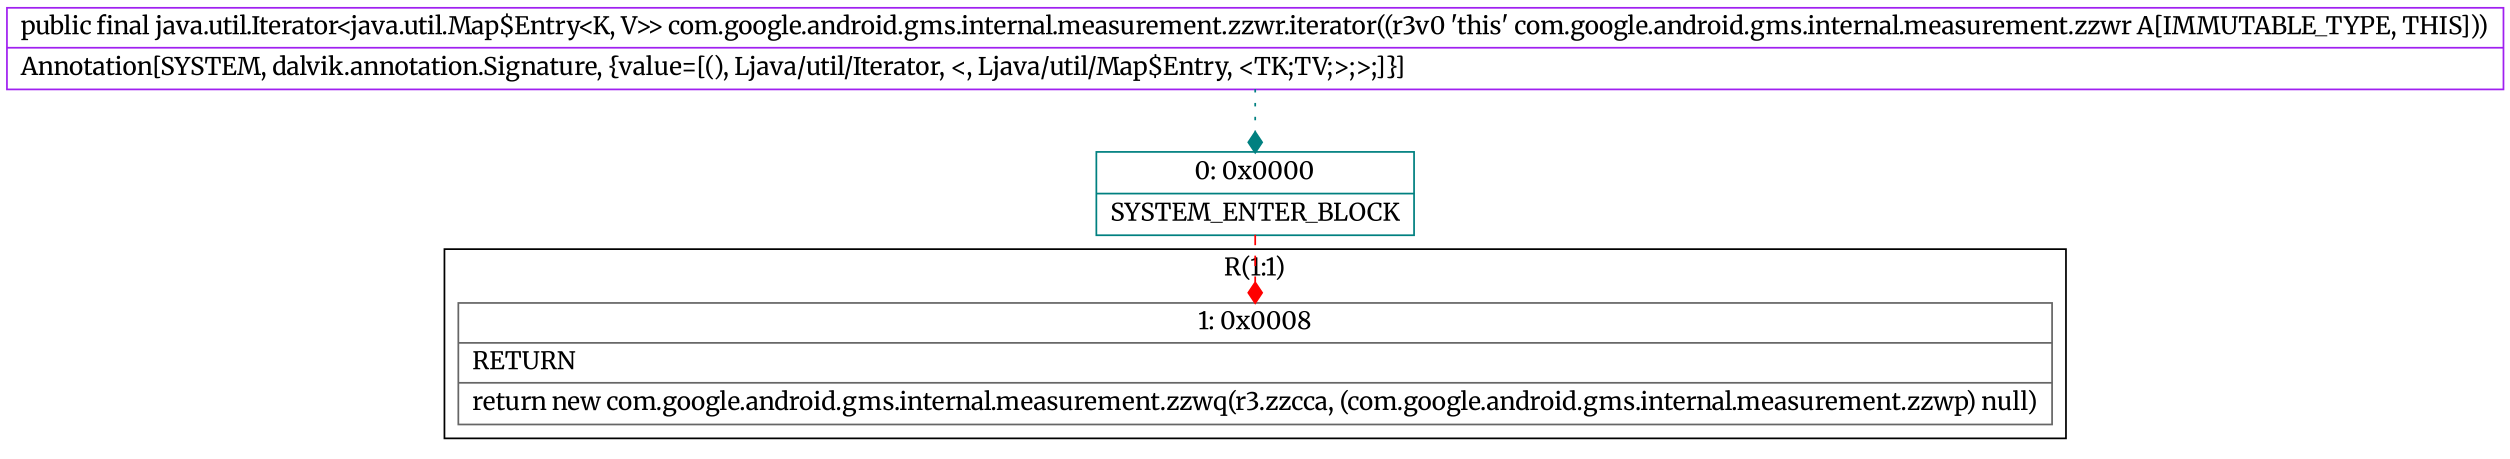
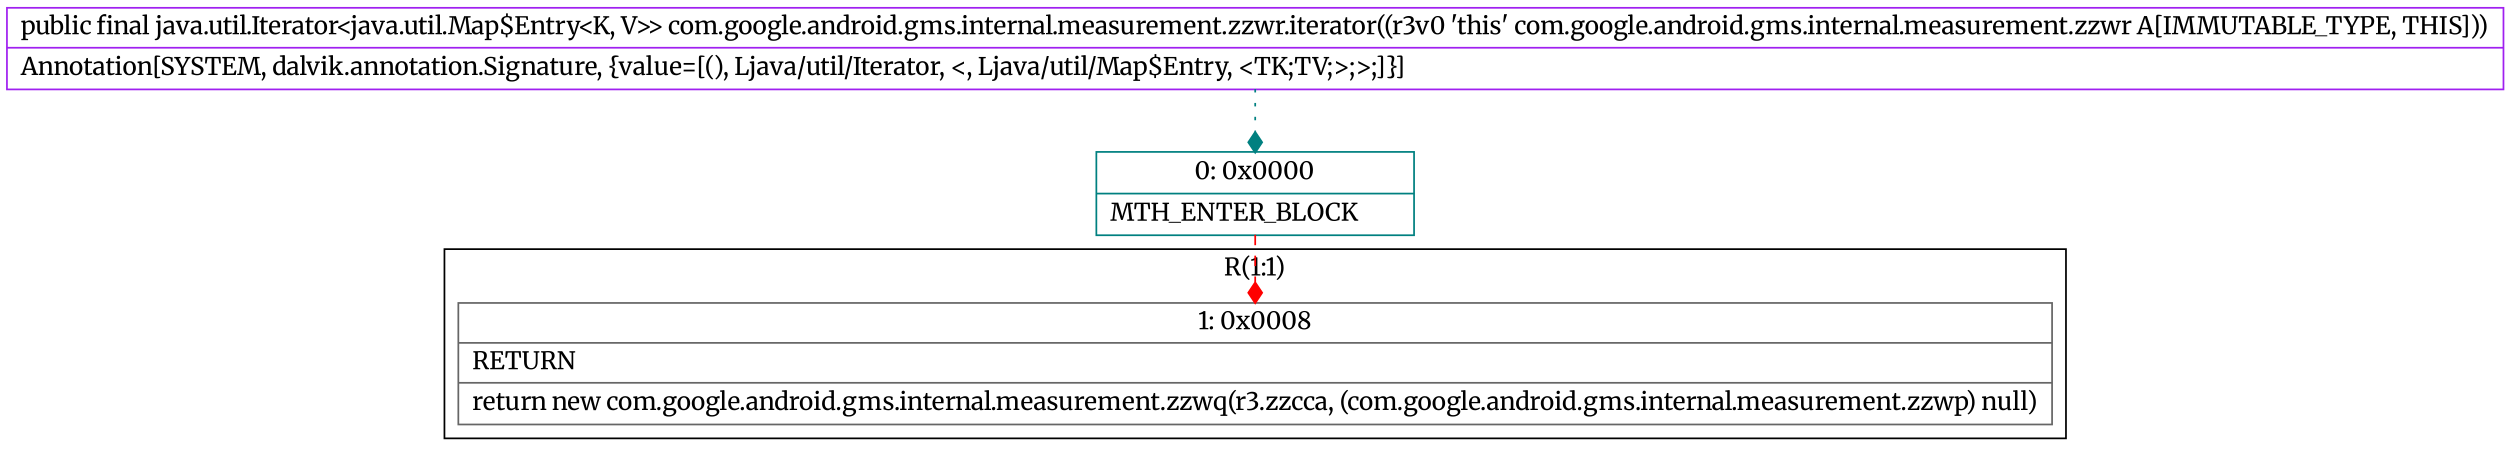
node "0: 0x0000": text "SYSTEM_ENTER_BLOCK" -> "MTH_ENTER_BLOCK"
